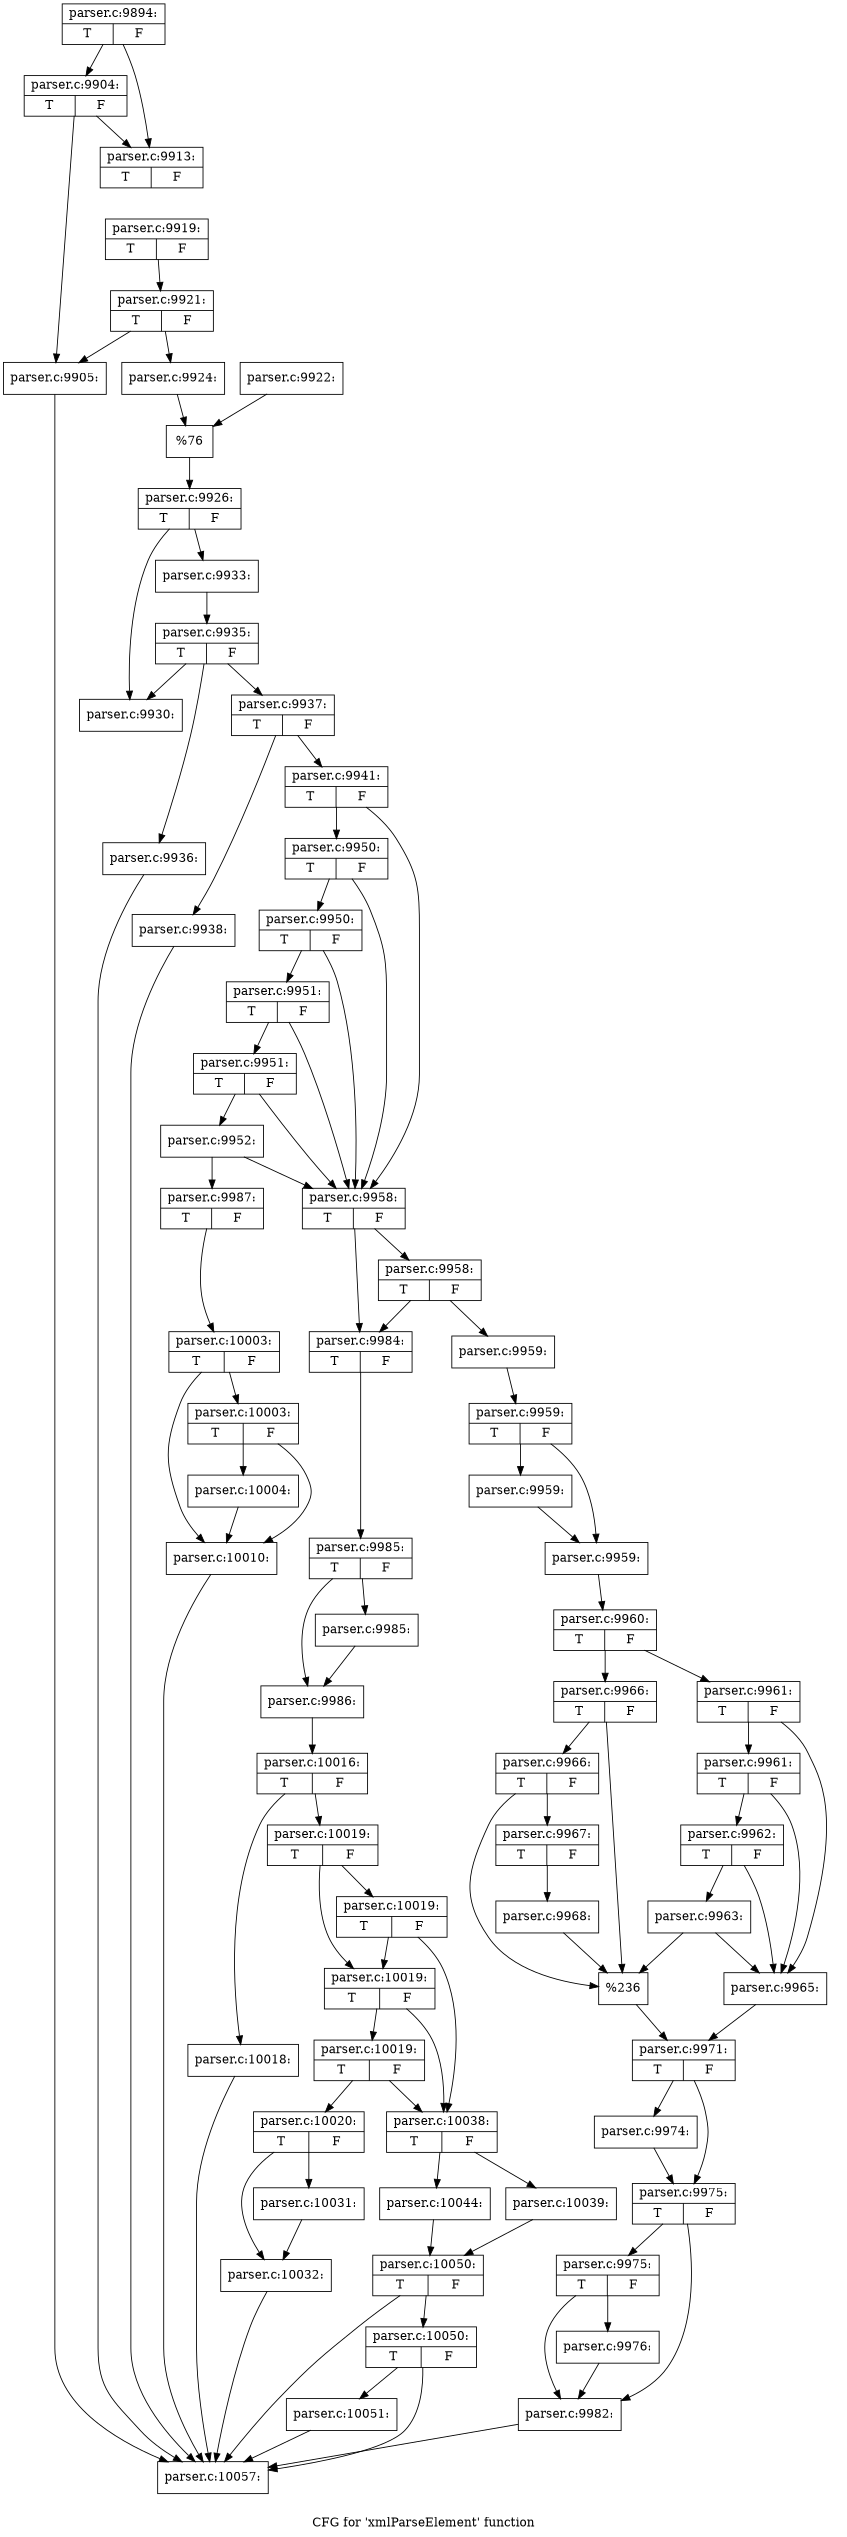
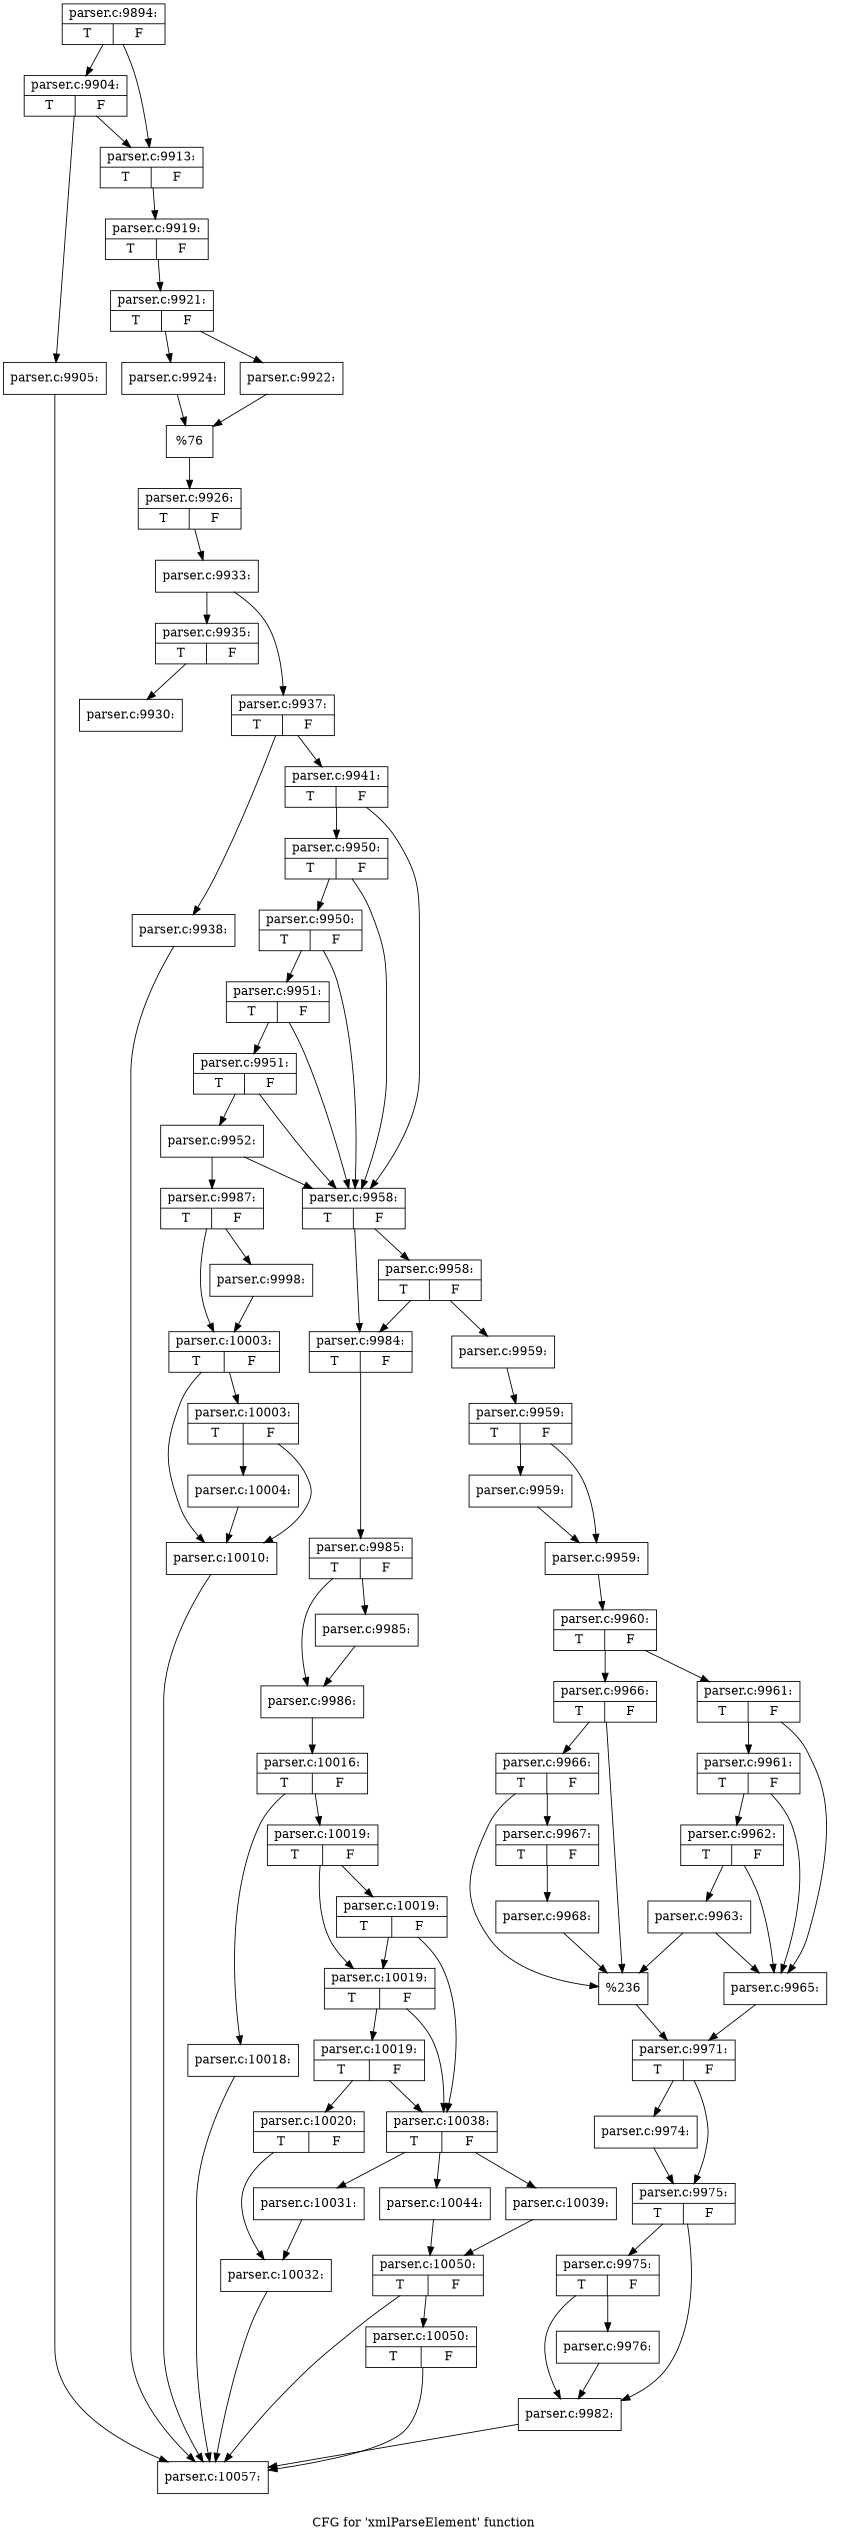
edge "parser.c:9913:" -> "parser.c:9919:": added
edge "parser.c:9921:" -> "parser.c:9905:": now "parser.c:9921:" -> "parser.c:9922:"
edge "parser.c:9926:" -> "parser.c:9930:": removed
edge "parser.c:9935:" -> "parser.c:9937:": now "parser.c:9933:" -> "parser.c:9937:"
node "parser.c:9936:": removed
node "parser.c:9998:": added
edge "parser.c:10020:" -> "parser.c:10031:": now "parser.c:10038:" -> "parser.c:10031:"
node "parser.c:10051:": removed
